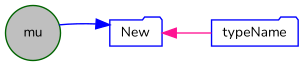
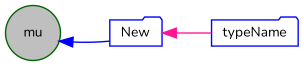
edge "mu" -> "New": reversed
